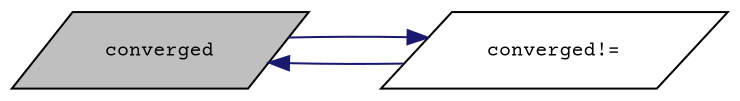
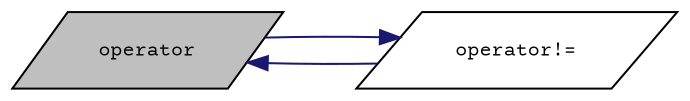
node "converged": label "converged" -> "operator"
node "converged!=": label "converged!=" -> "operator!="
